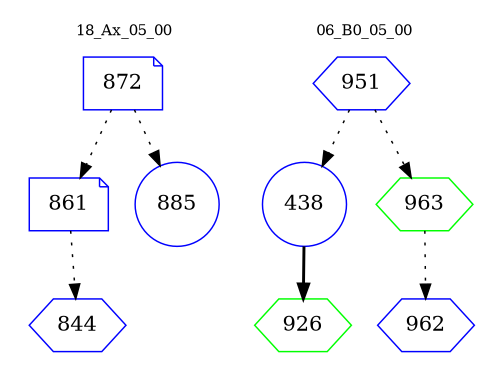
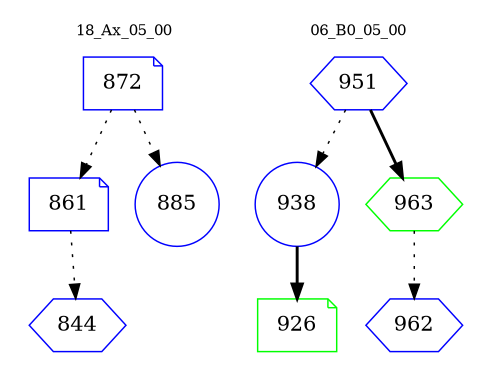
edge "951" -> "963": style dotted -> bold
node "438": label "438" -> "938"
node "926": shape hexagon -> note
